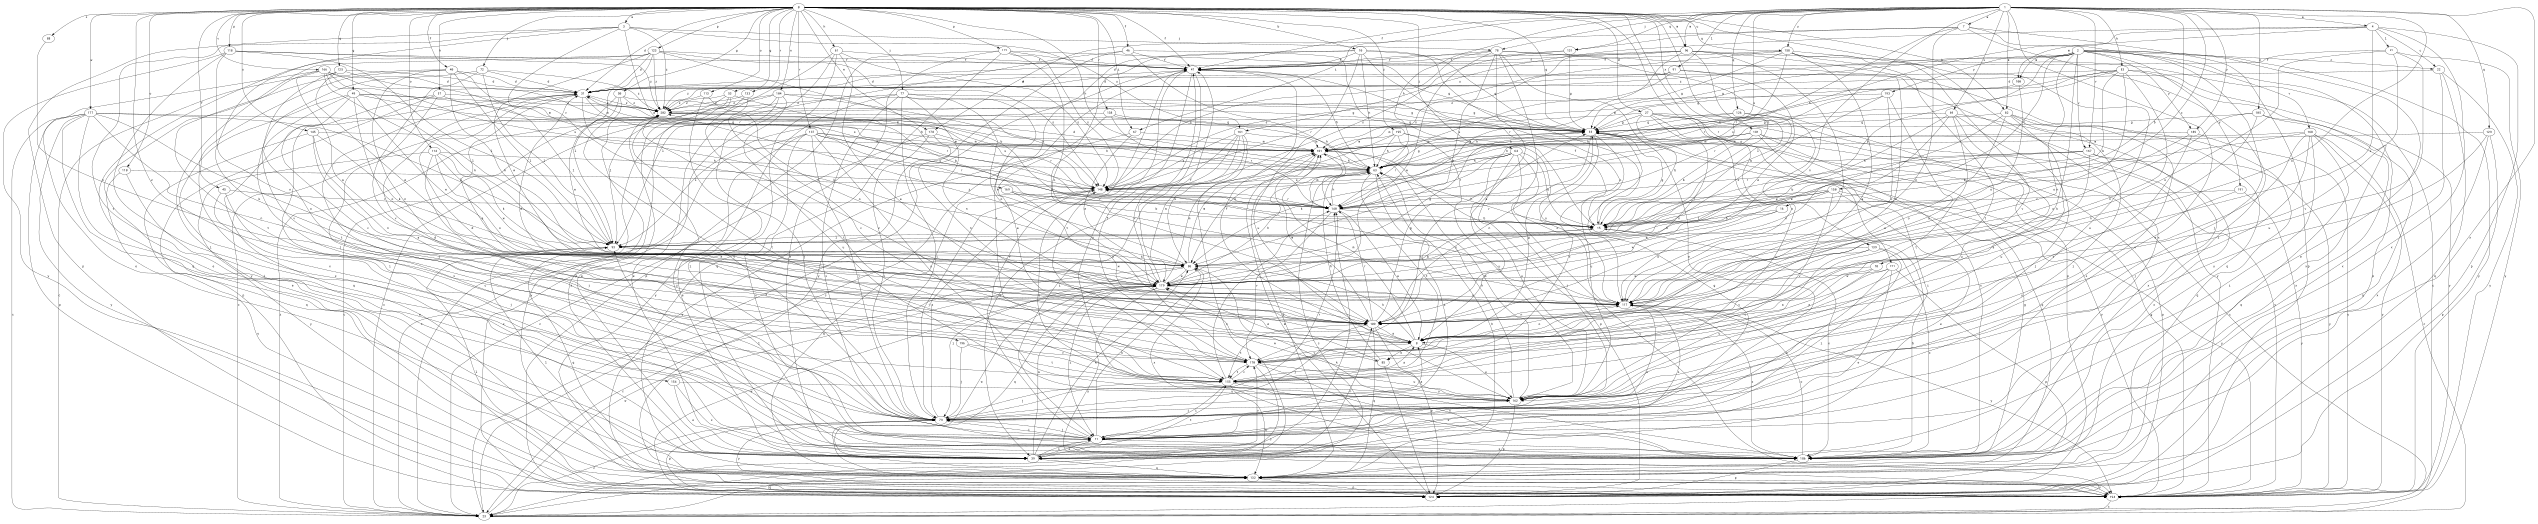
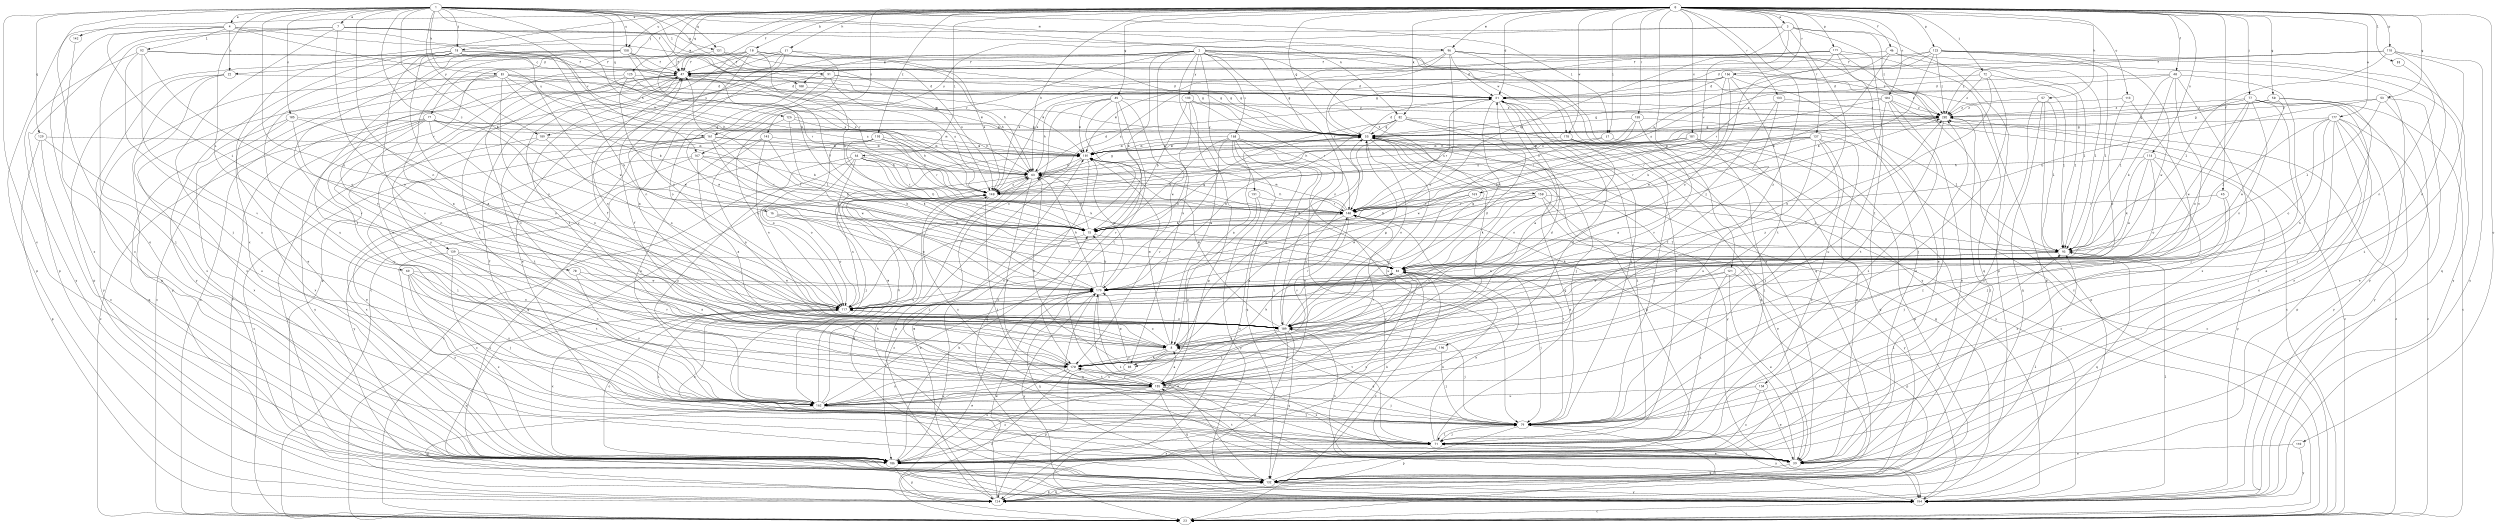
node "142": added
edge "69" -> "55": now "92" -> "55"
edge "110" -> "148": removed, label "s"
